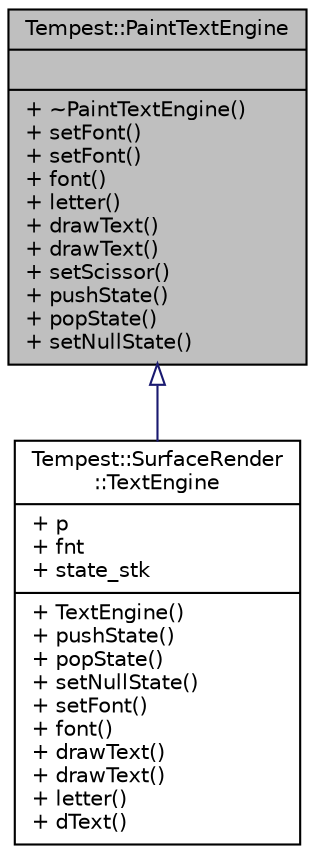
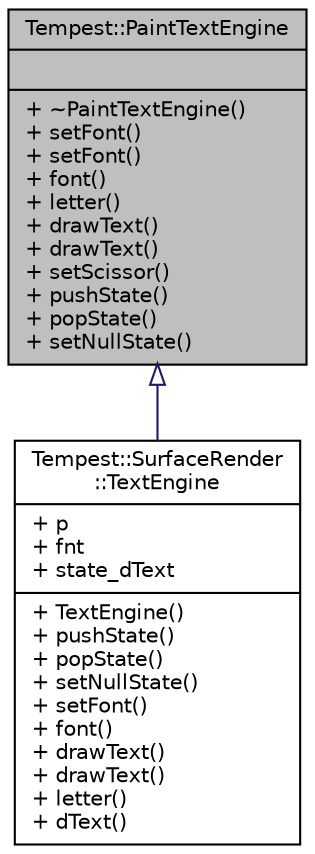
node "Tempest::SurfaceRender": text "+ state_stk" -> "+ state_dText"
